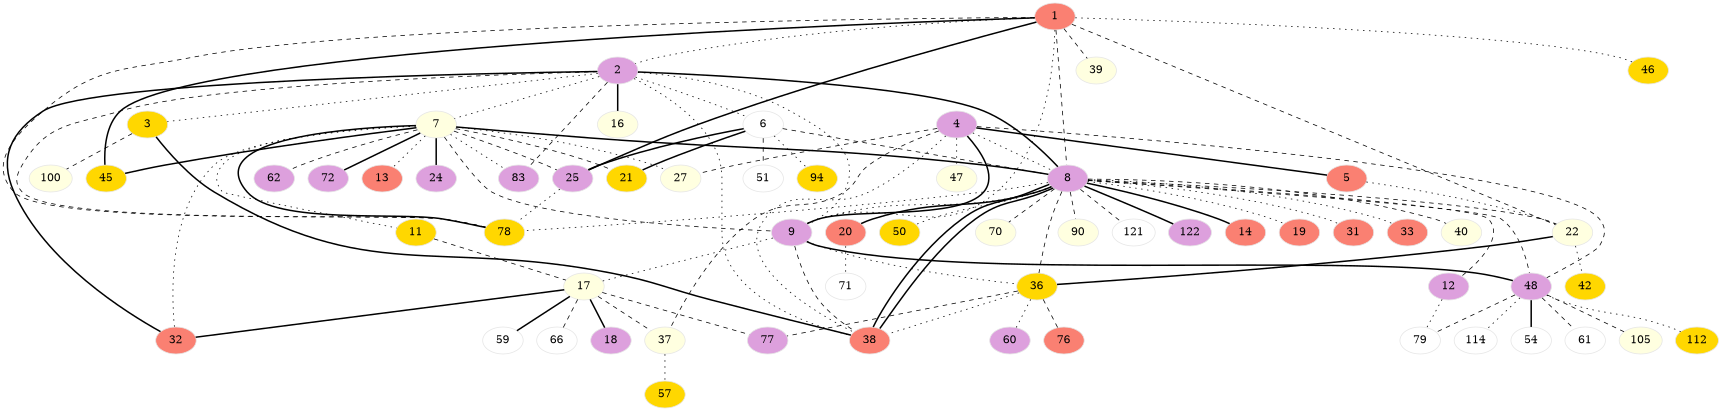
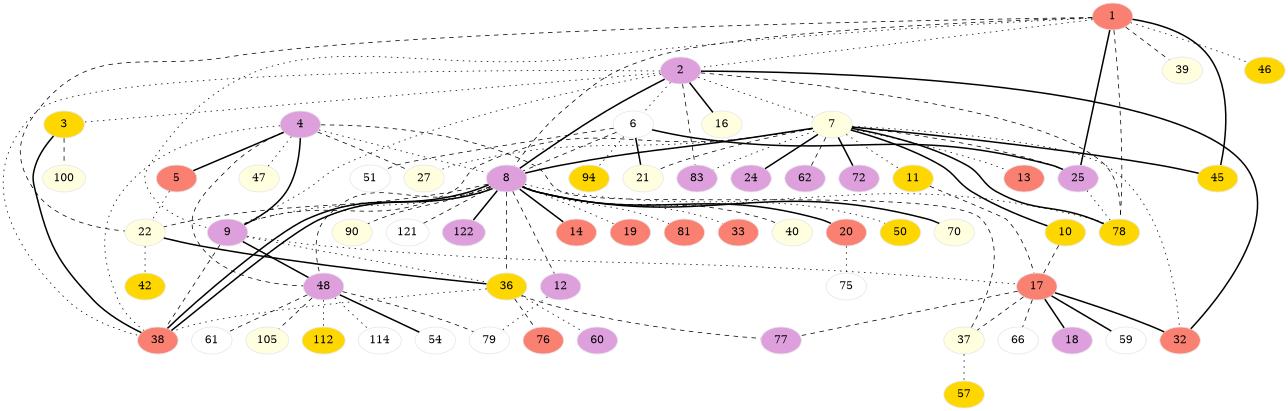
node "21": fillcolor gold -> lightyellow
edge "8" -- "70": style dashed -> bold
node "10": added
node "31": label "31" -> "81"
node "17": fillcolor lightyellow -> salmon
node "71": label "71" -> "75"
